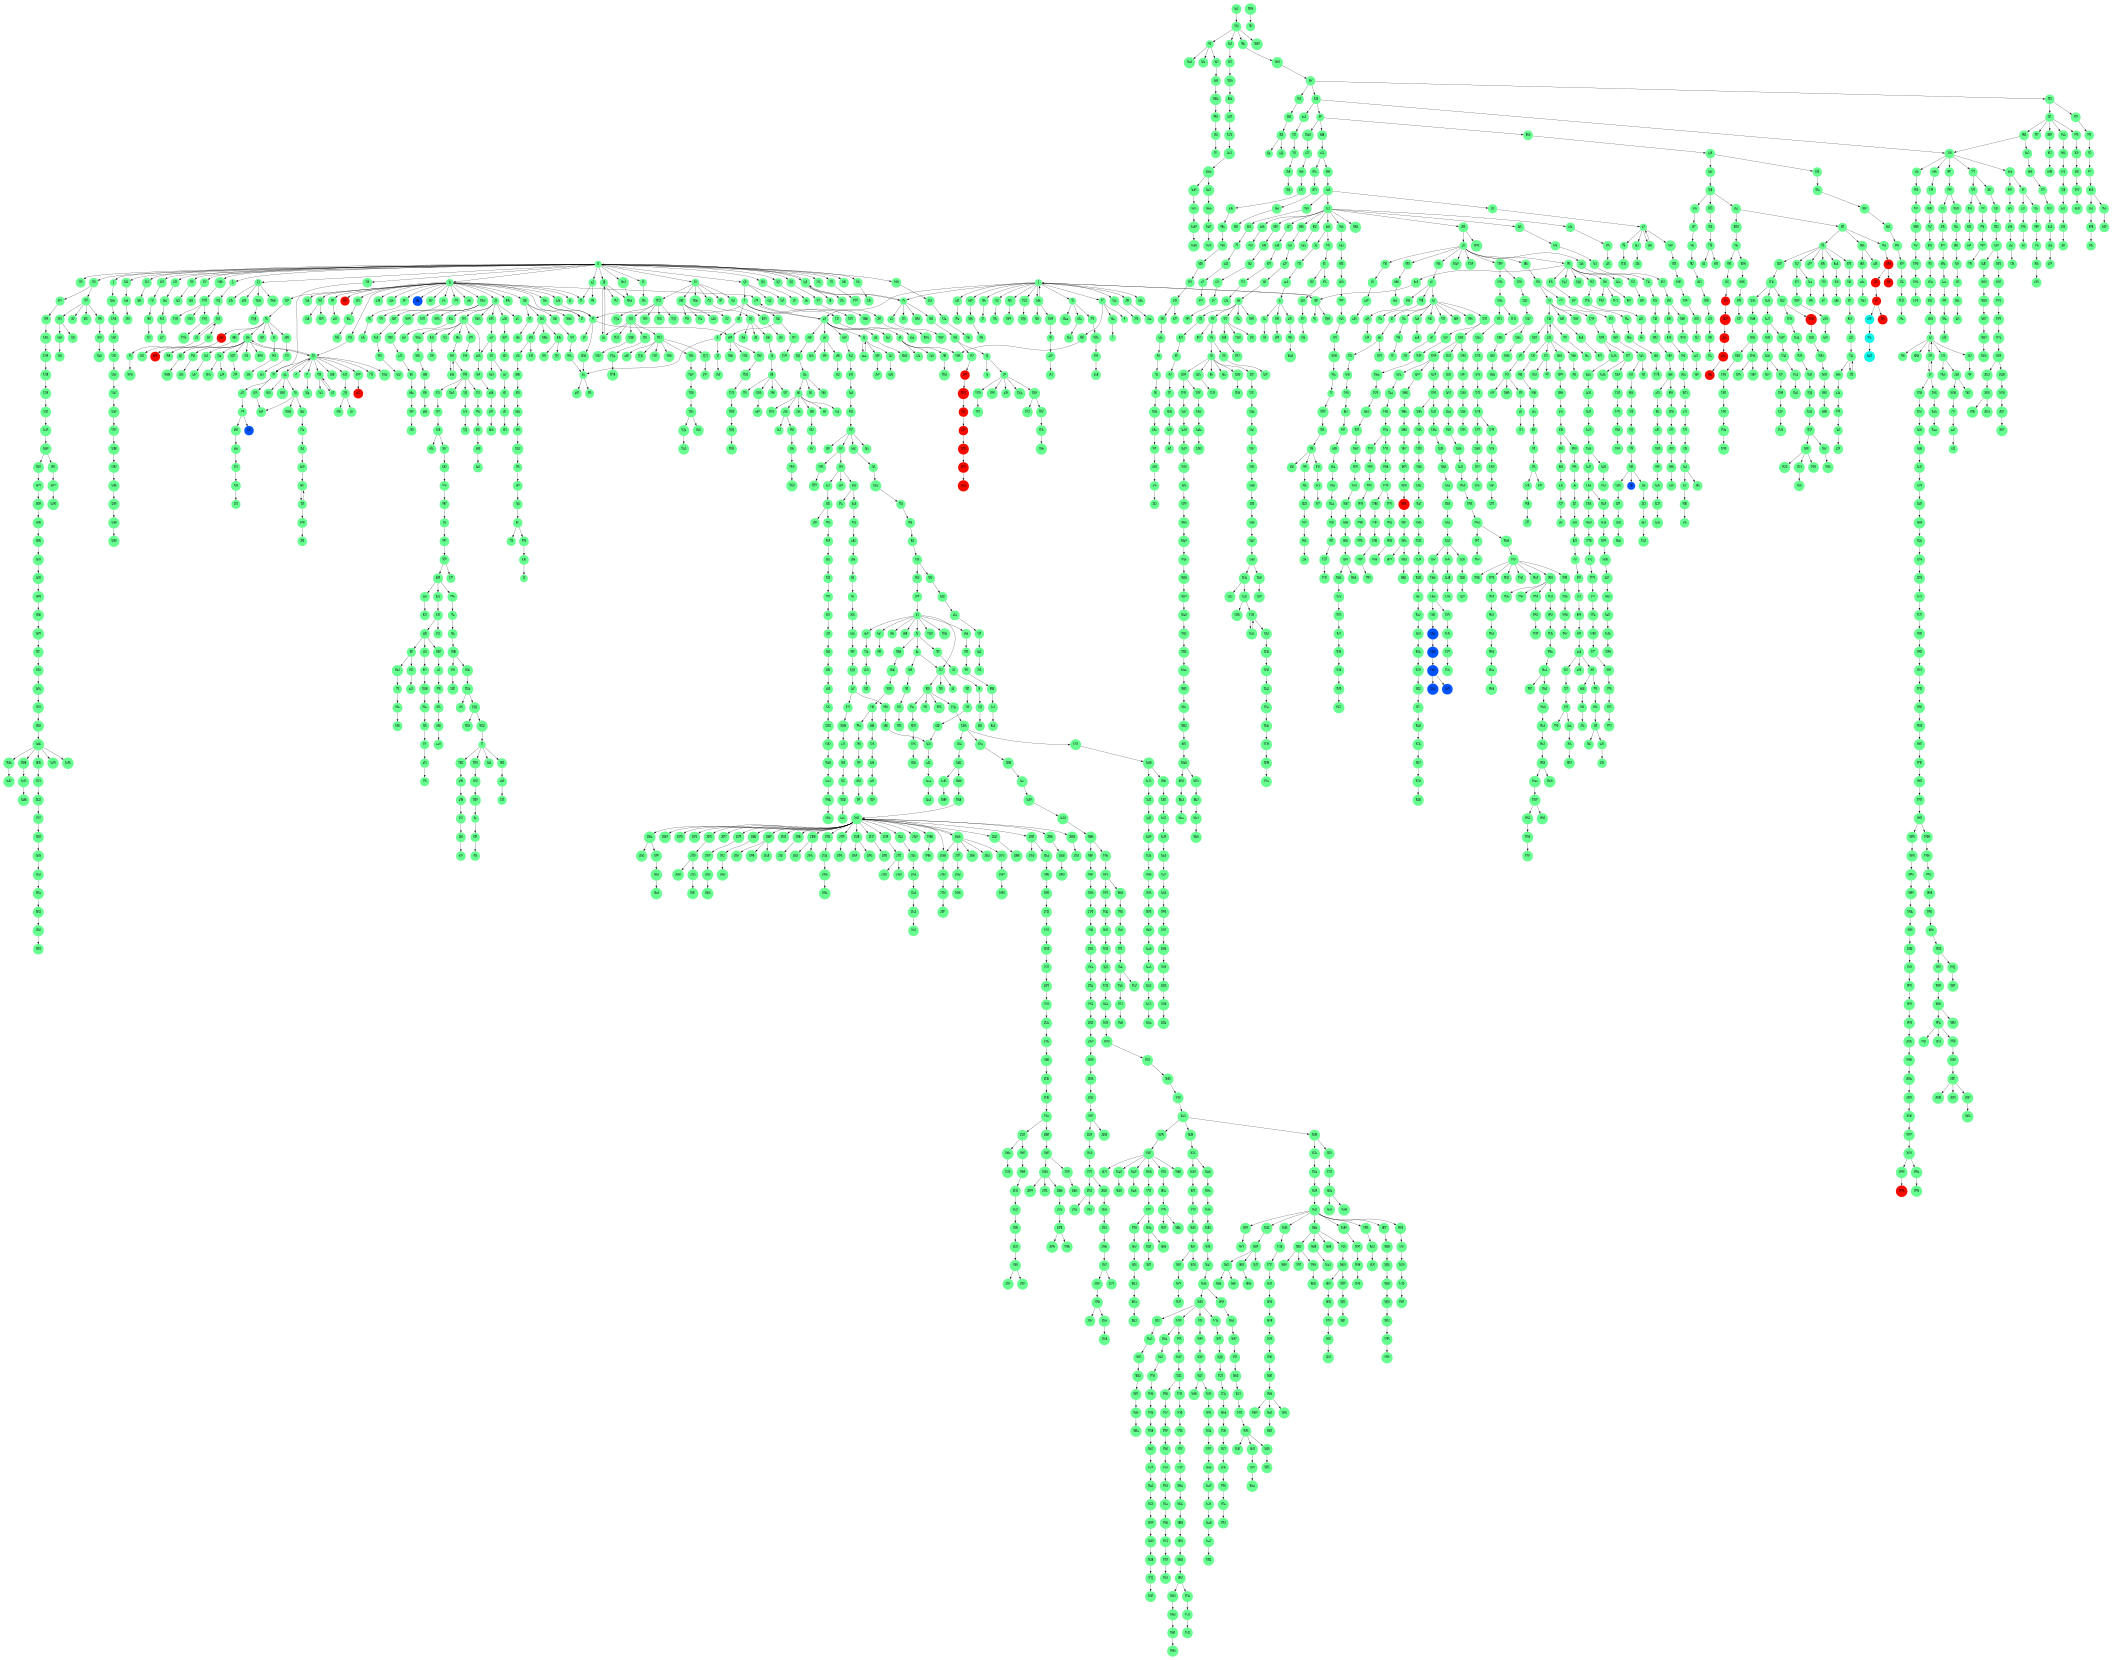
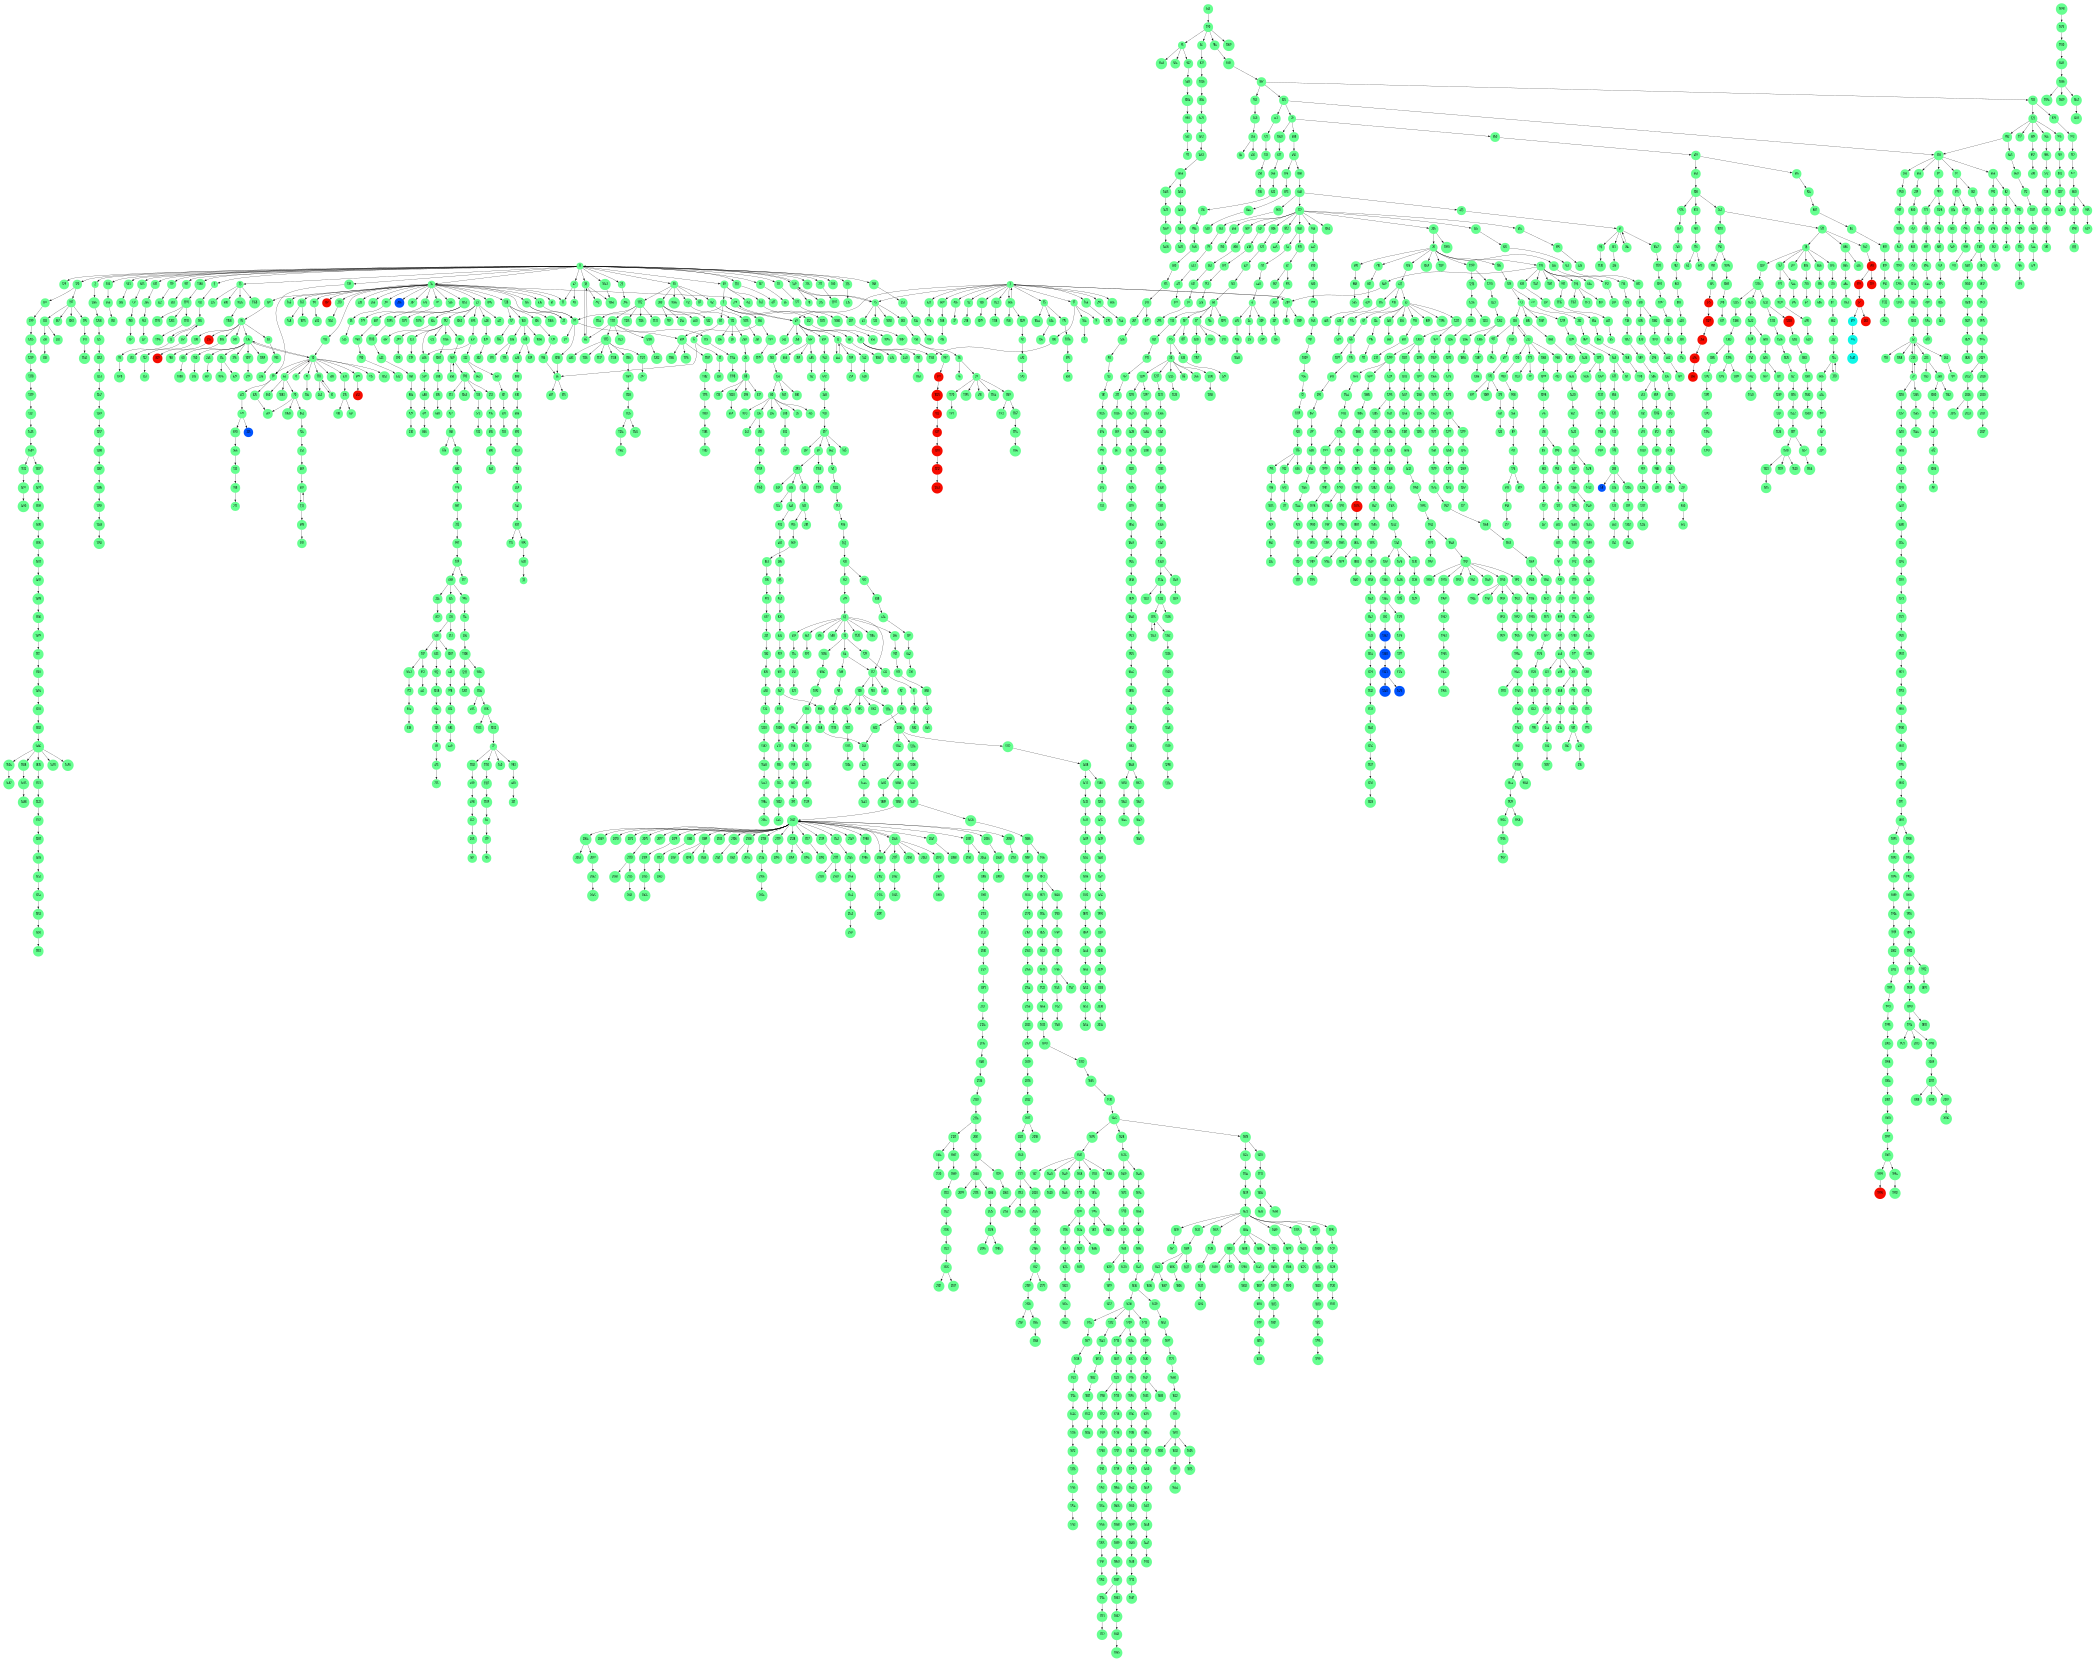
node "185": removed
edge "412" -> "1006": added
edge "1696" -> "1698": removed
